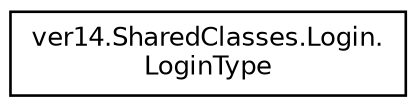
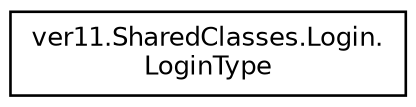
node "ver14.SharedClasses.Login. LoginType": label "ver14.SharedClasses.Login. LoginType" -> "ver11.SharedClasses.Login. LoginType"
